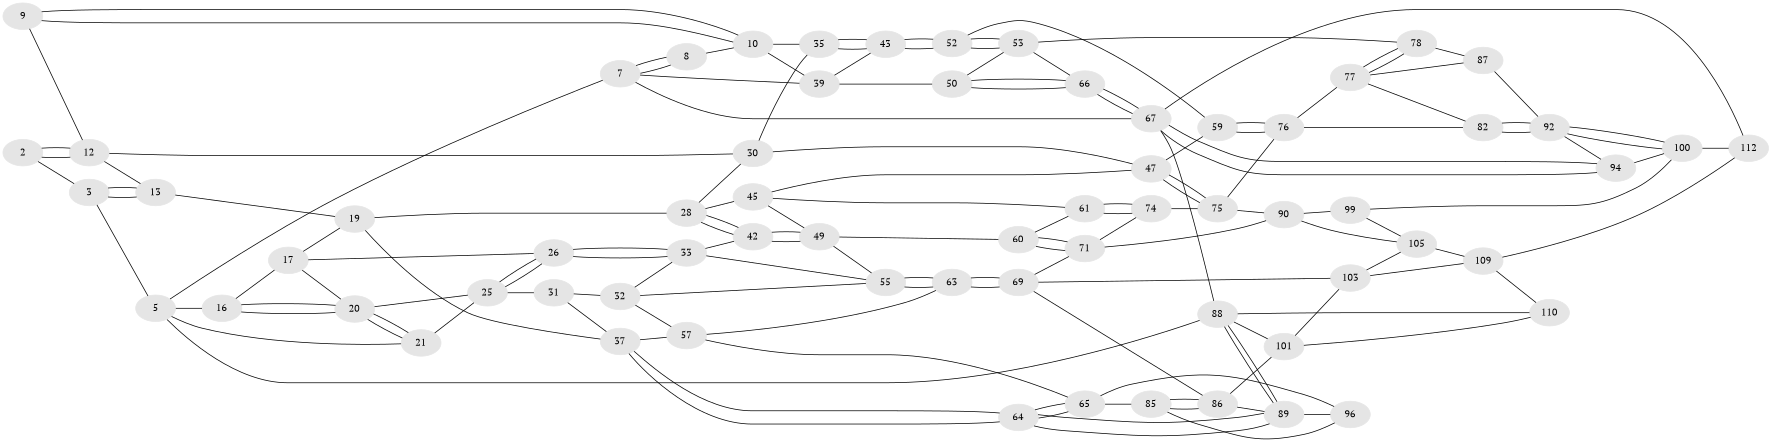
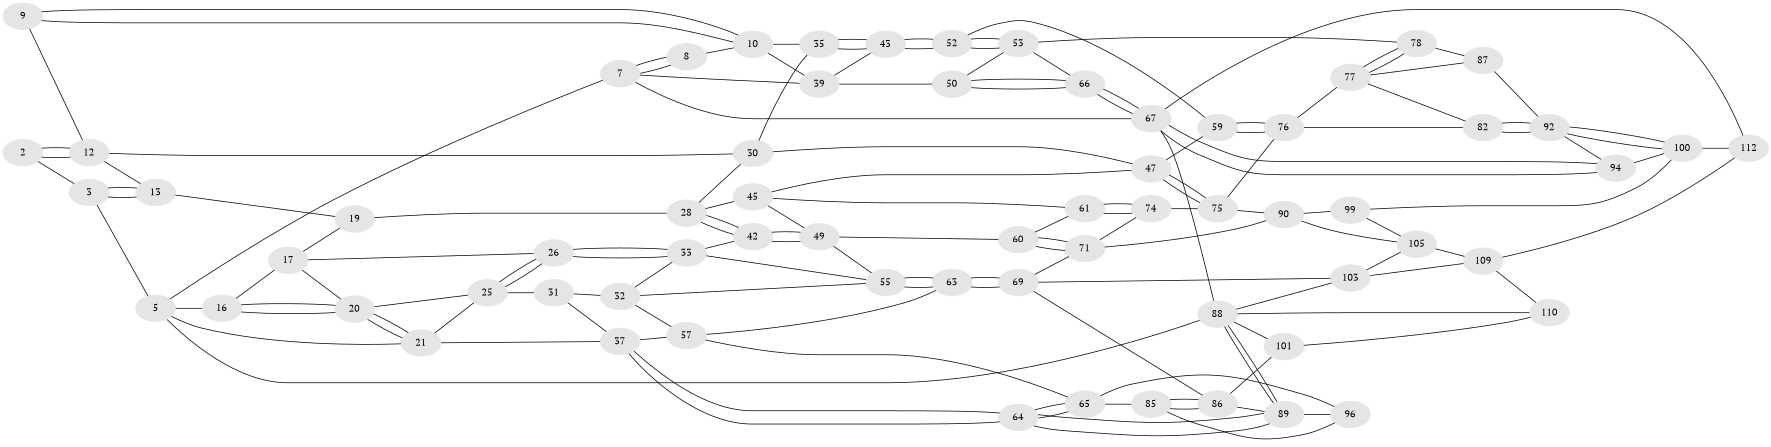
edge "103" -- "101": now "103" -- "88"
edge "19" -- "37": now "21" -- "37"
